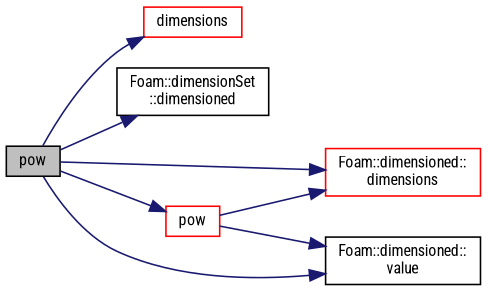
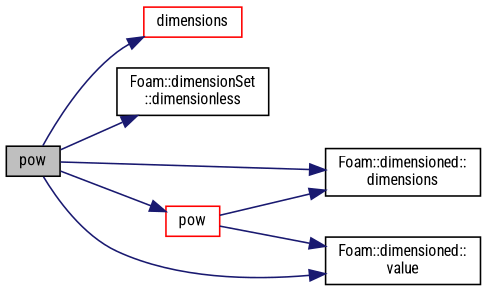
node "Foam::dimensionSet ::dimensioned": label "Foam::dimensionSet ::dimensioned" -> "Foam::dimensionSet ::dimensionless"
node "Foam::dimensioned:: dimensions": color red -> black
